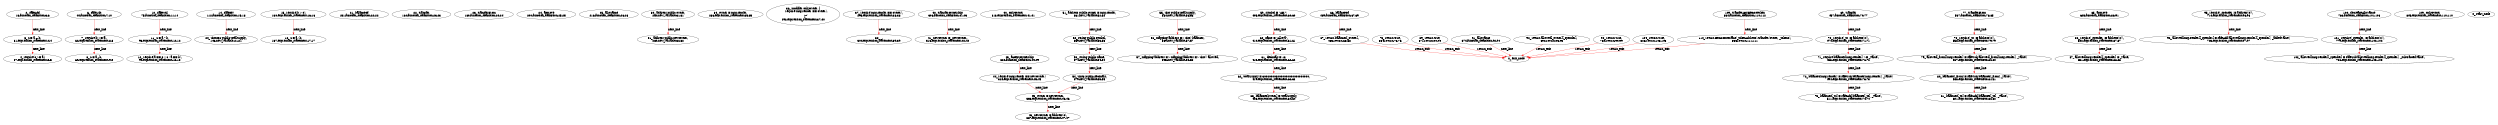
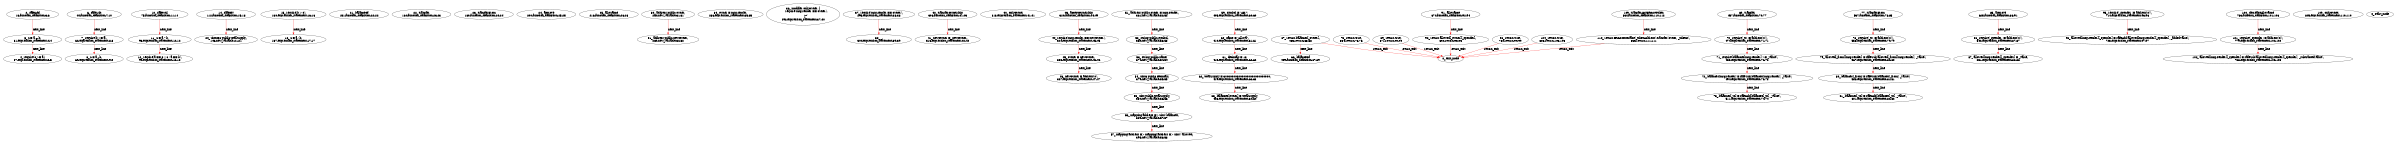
edge "66_ balanceOf 439-function_definition-67-69" -> "67_ return balances[_owner]; 453-return-68-68": reversed
edge "91_ allowance 674-function_definition-92-94" -> "0_ exit_node": now "91_ allowance 674-function_definition-92-94" -> "92_ return allowed[_owner][_spender]; 692-return-93-93"
edge "54_ uint8 public decimals; 379-new_variable-55-55" -> "45_ owner = newOwner; 333-expression_statement-46-46": now "54_ uint8 public decimals; 379-new_variable-55-55" -> "55_ uint public totalSupply; 384-new_variable-56-56"
